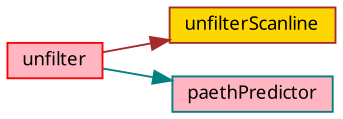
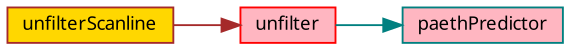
edge "unfilter" -> "unfilterScanline": reversed
